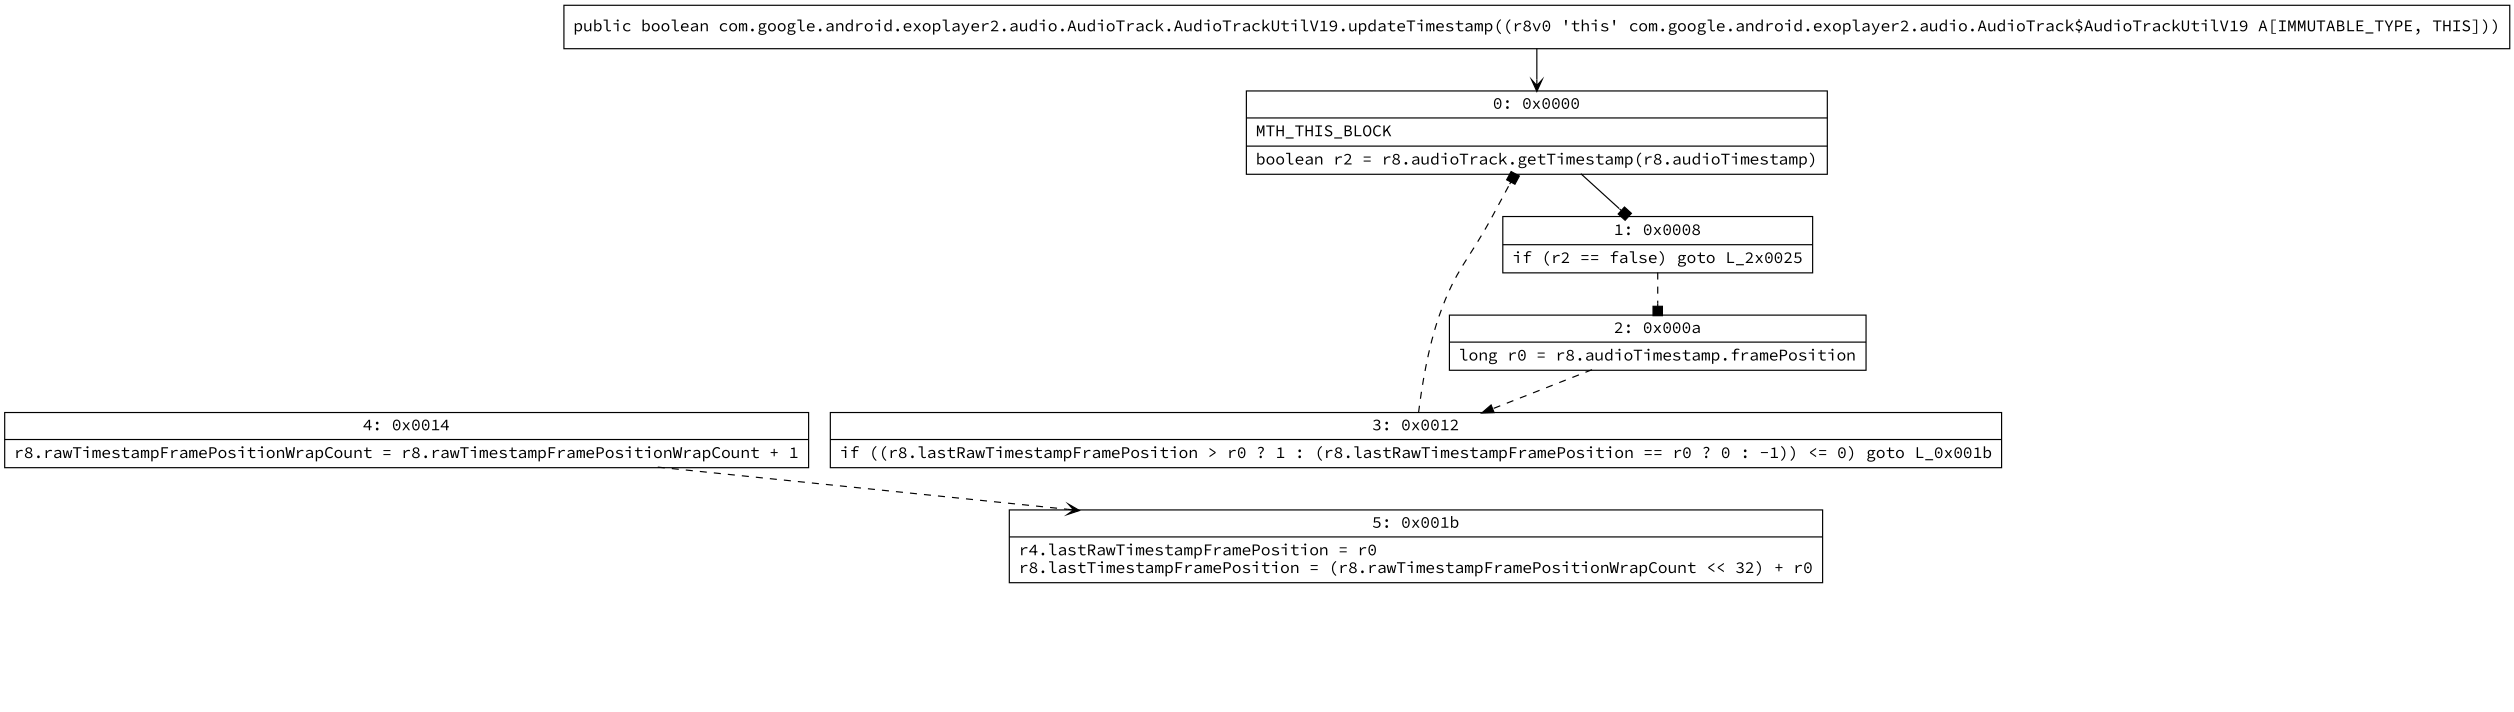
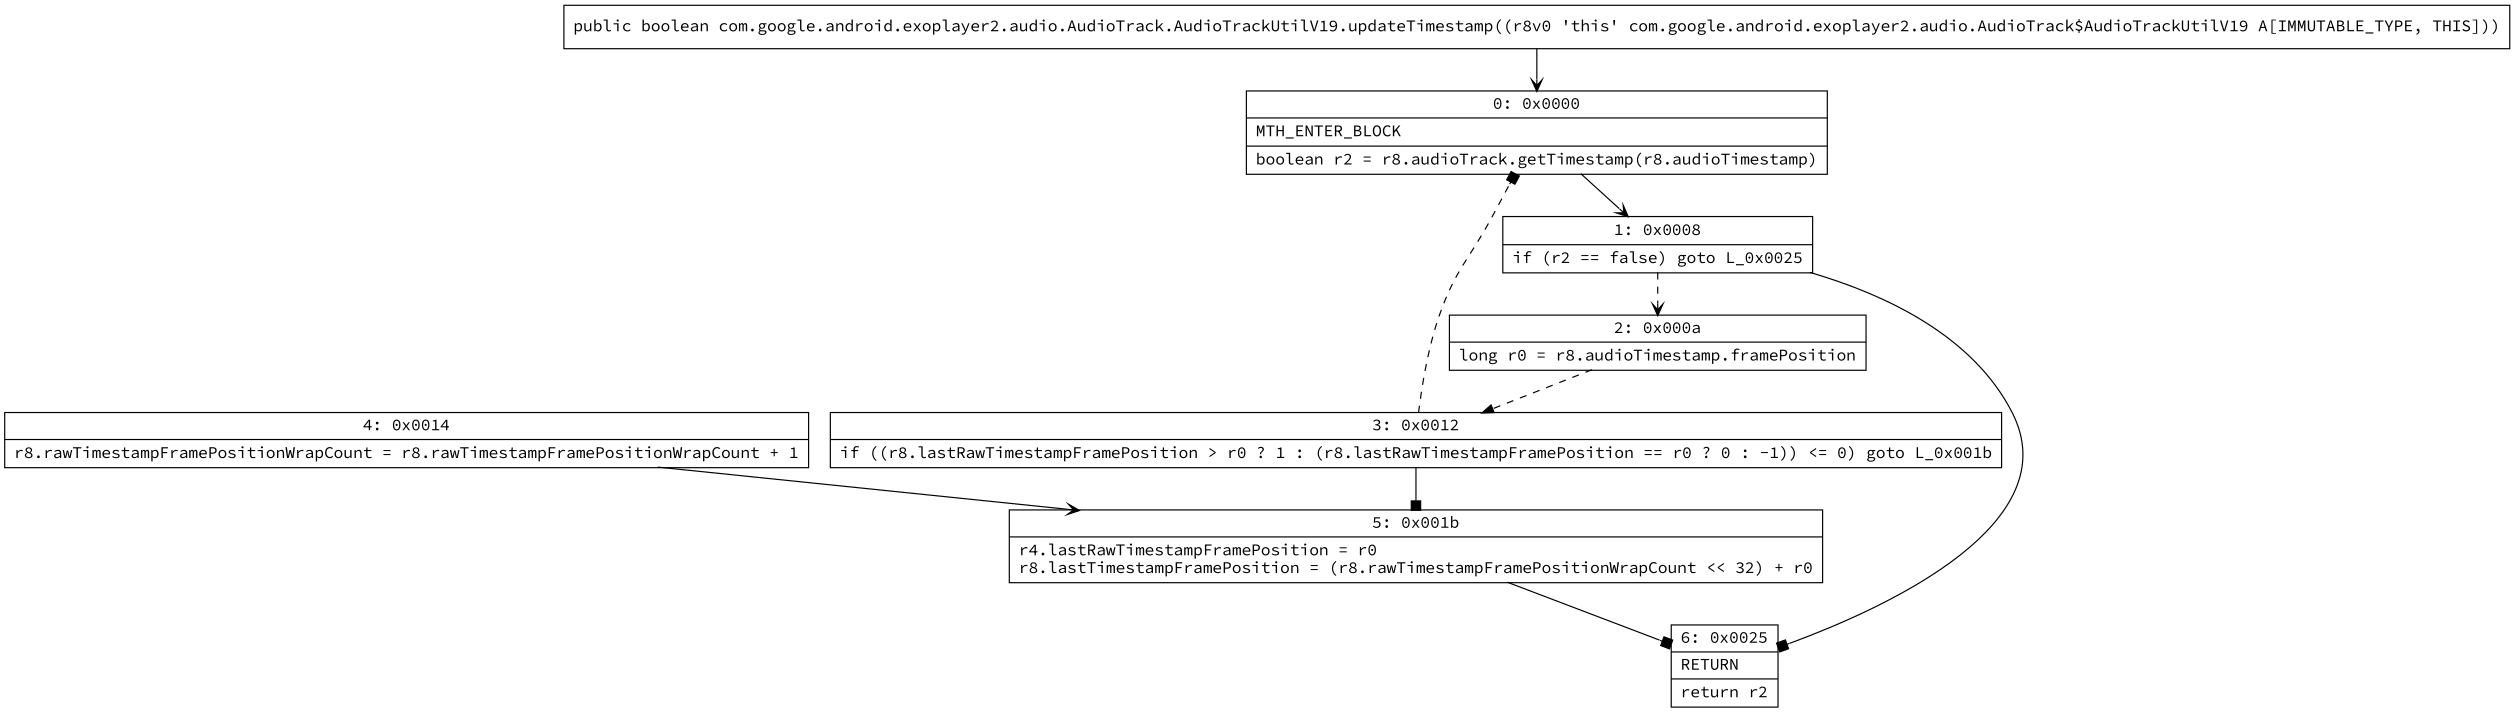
node "0: 0x0000": text "MTH_THIS_BLOCK" -> "MTH_ENTER_BLOCK"
edge "0: 0x0000" -> "1: 0x0008": arrowhead box -> vee
node "1: 0x0008": text "if (r2 == false) goto L_2x0025" -> "if (r2 == false) goto L_0x0025"
edge "1: 0x0008" -> "2: 0x000a": arrowhead box -> vee
edge "3: 0x0012" -> "5: 0x001b": added
edge "4: 0x0014" -> "5: 0x001b": style dashed -> solid
node "6: 0x0025": added
